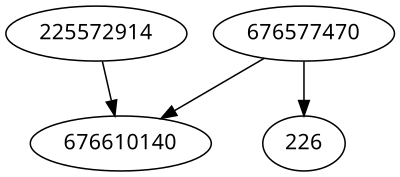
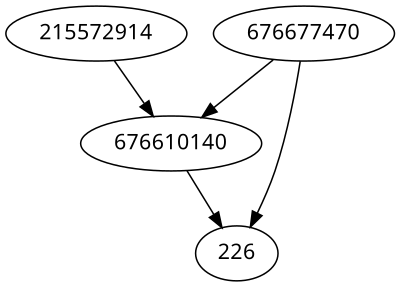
node "225572914": label "225572914" -> "215572914"
node "676577470": label "676577470" -> "676677470"
edge "676610140" -> "226": added
